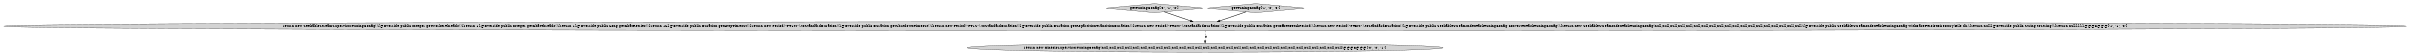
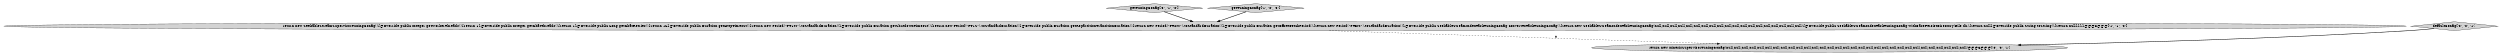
node "defaultConfig['0', '0', '1']": added
